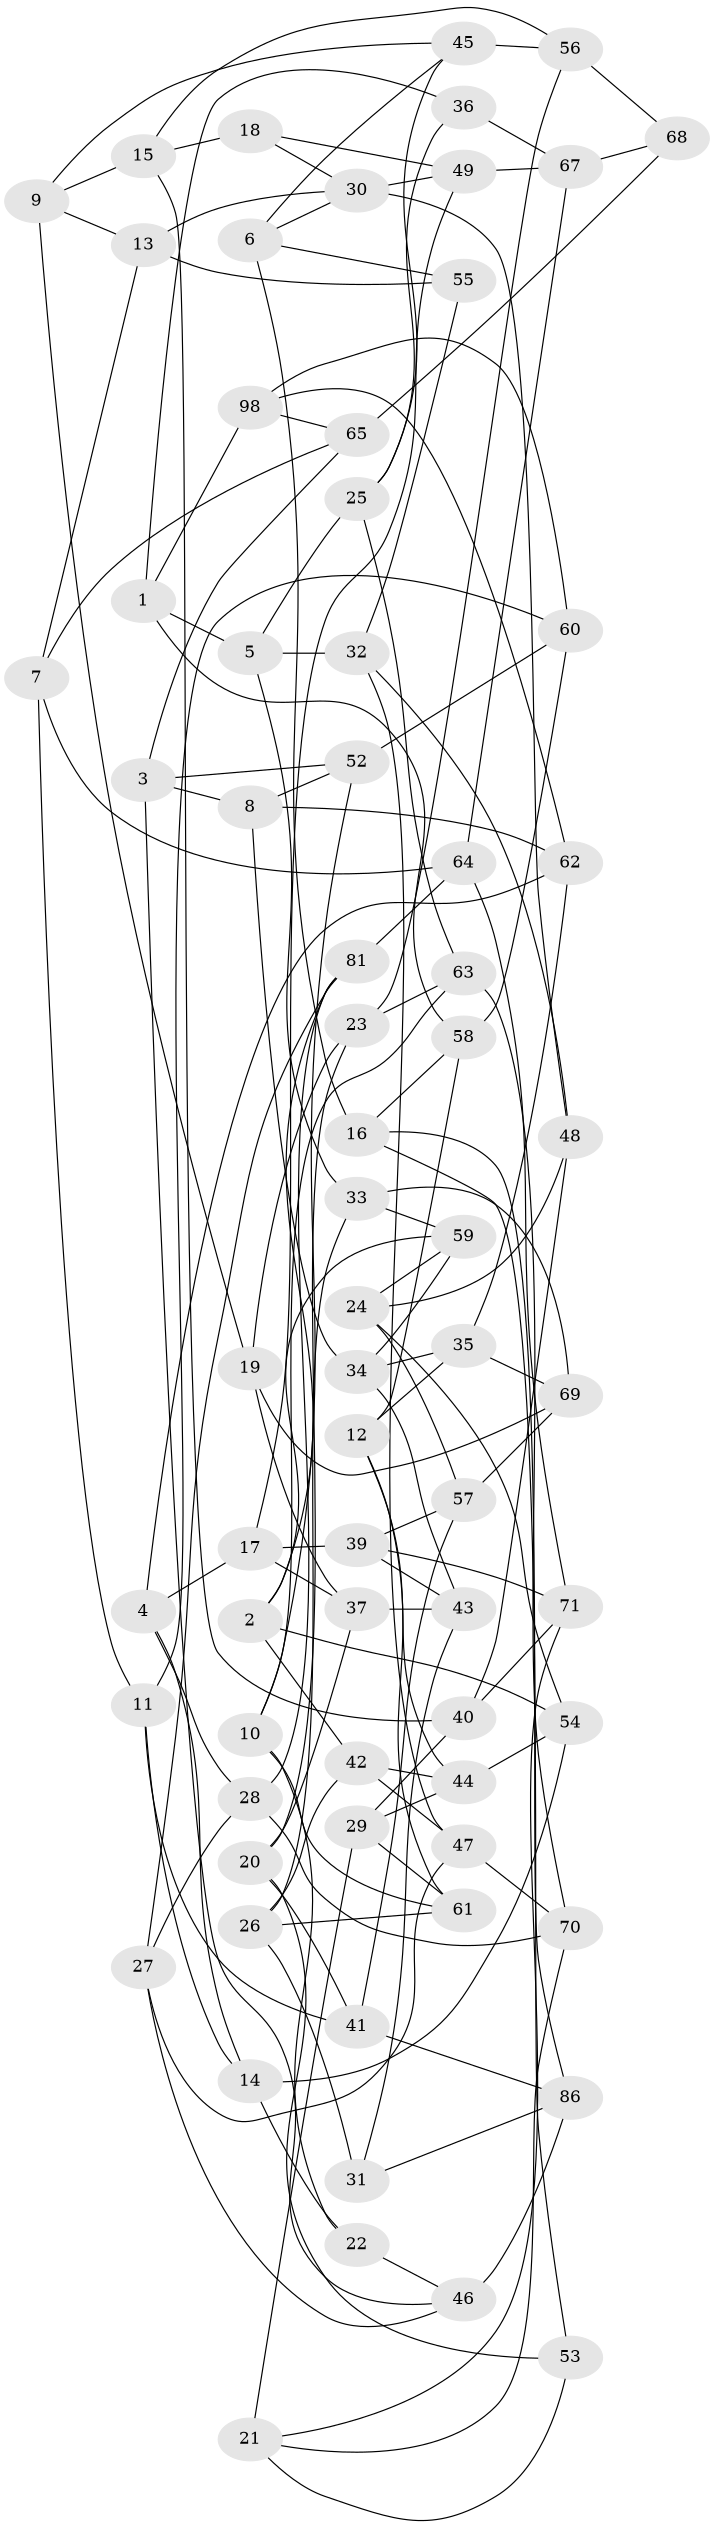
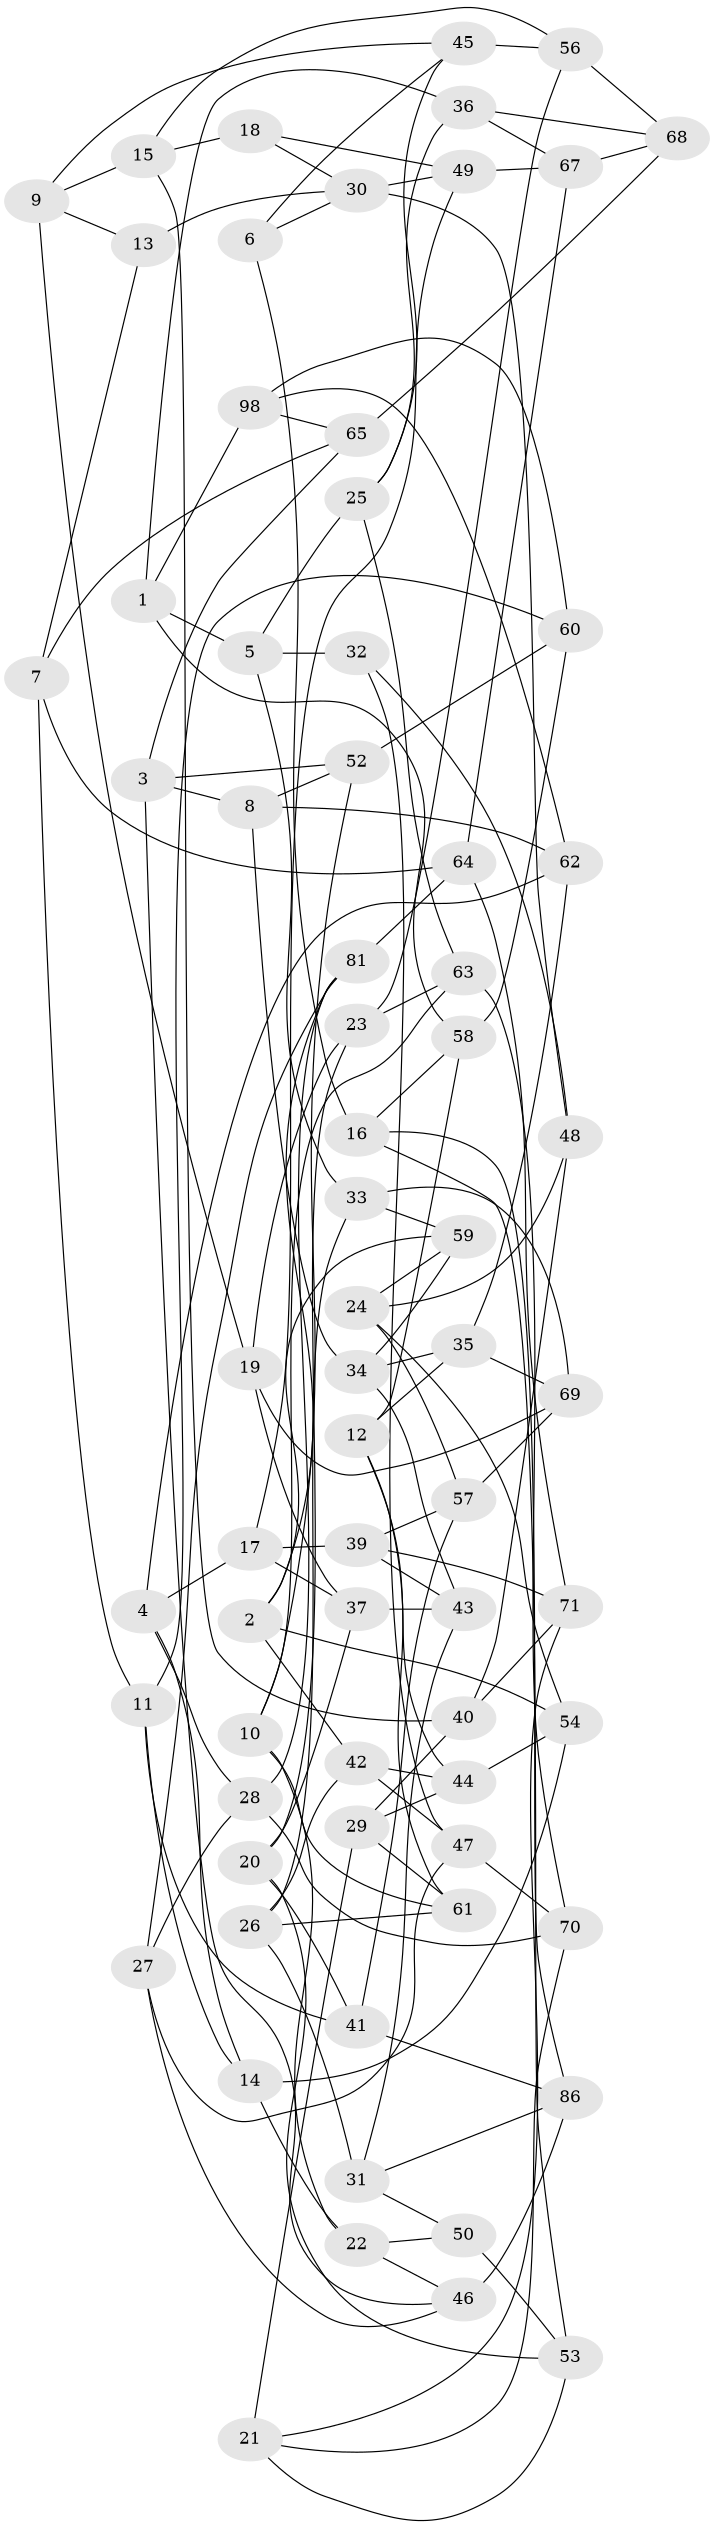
edge "36" -- "68": added
node "55": removed
node "50": added
